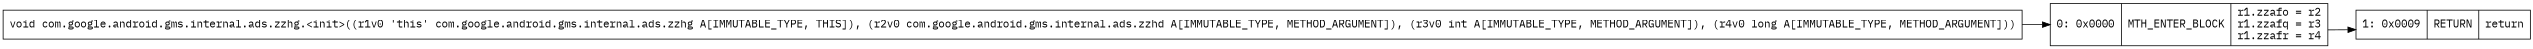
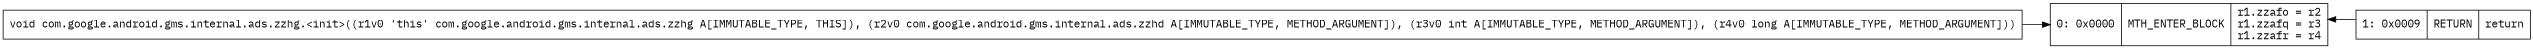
edge "0: 0x0000" -> "1: 0x0009": reversed
